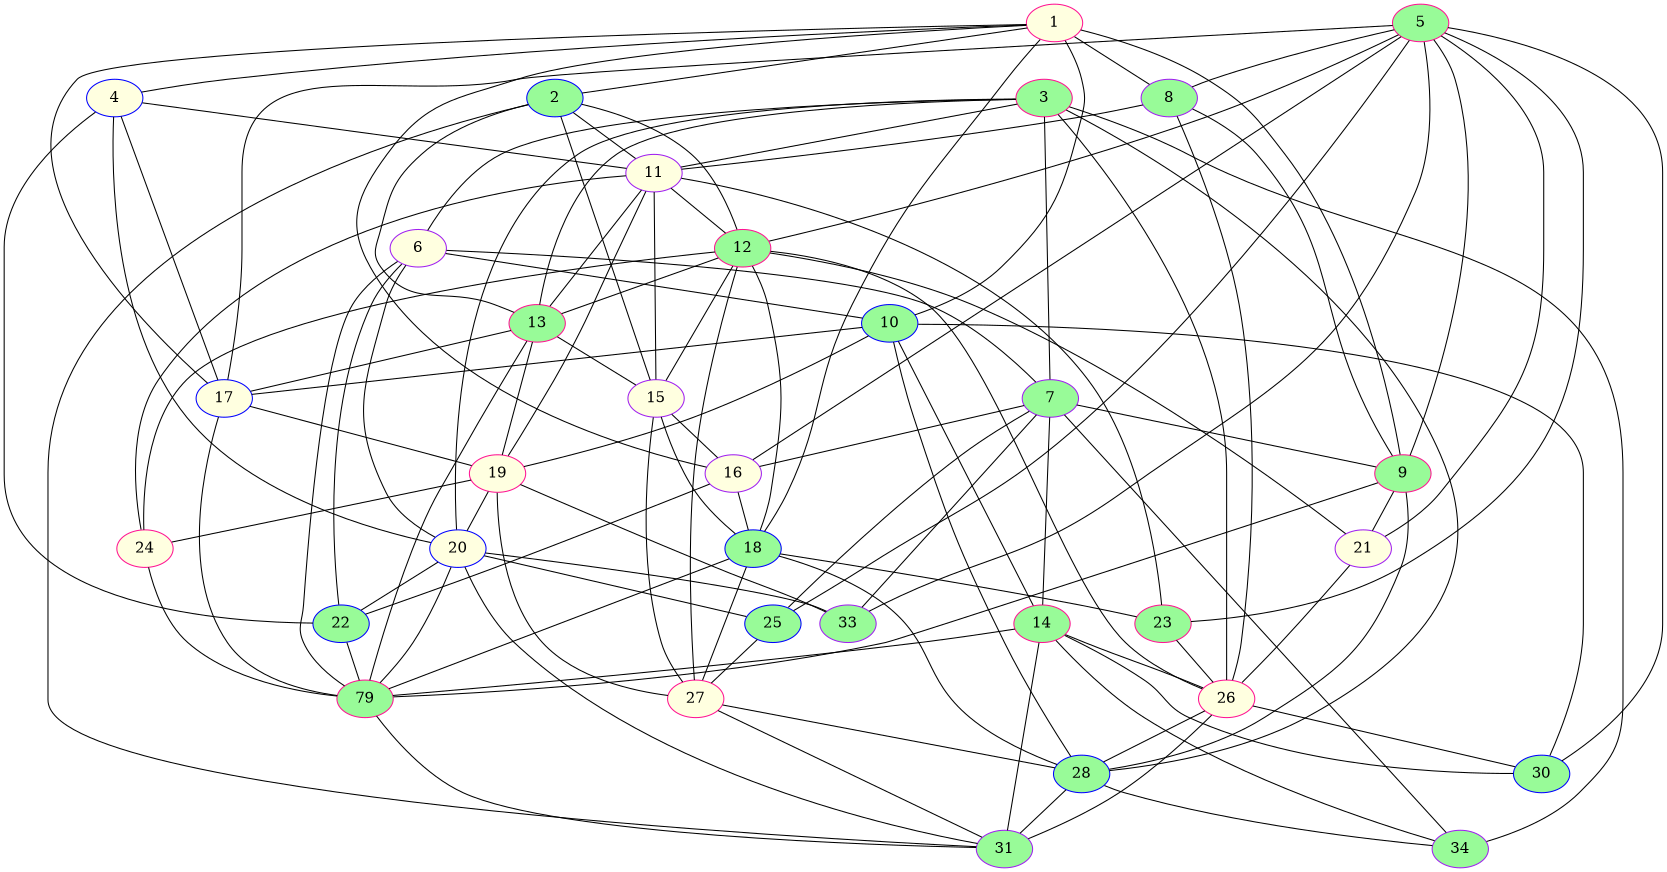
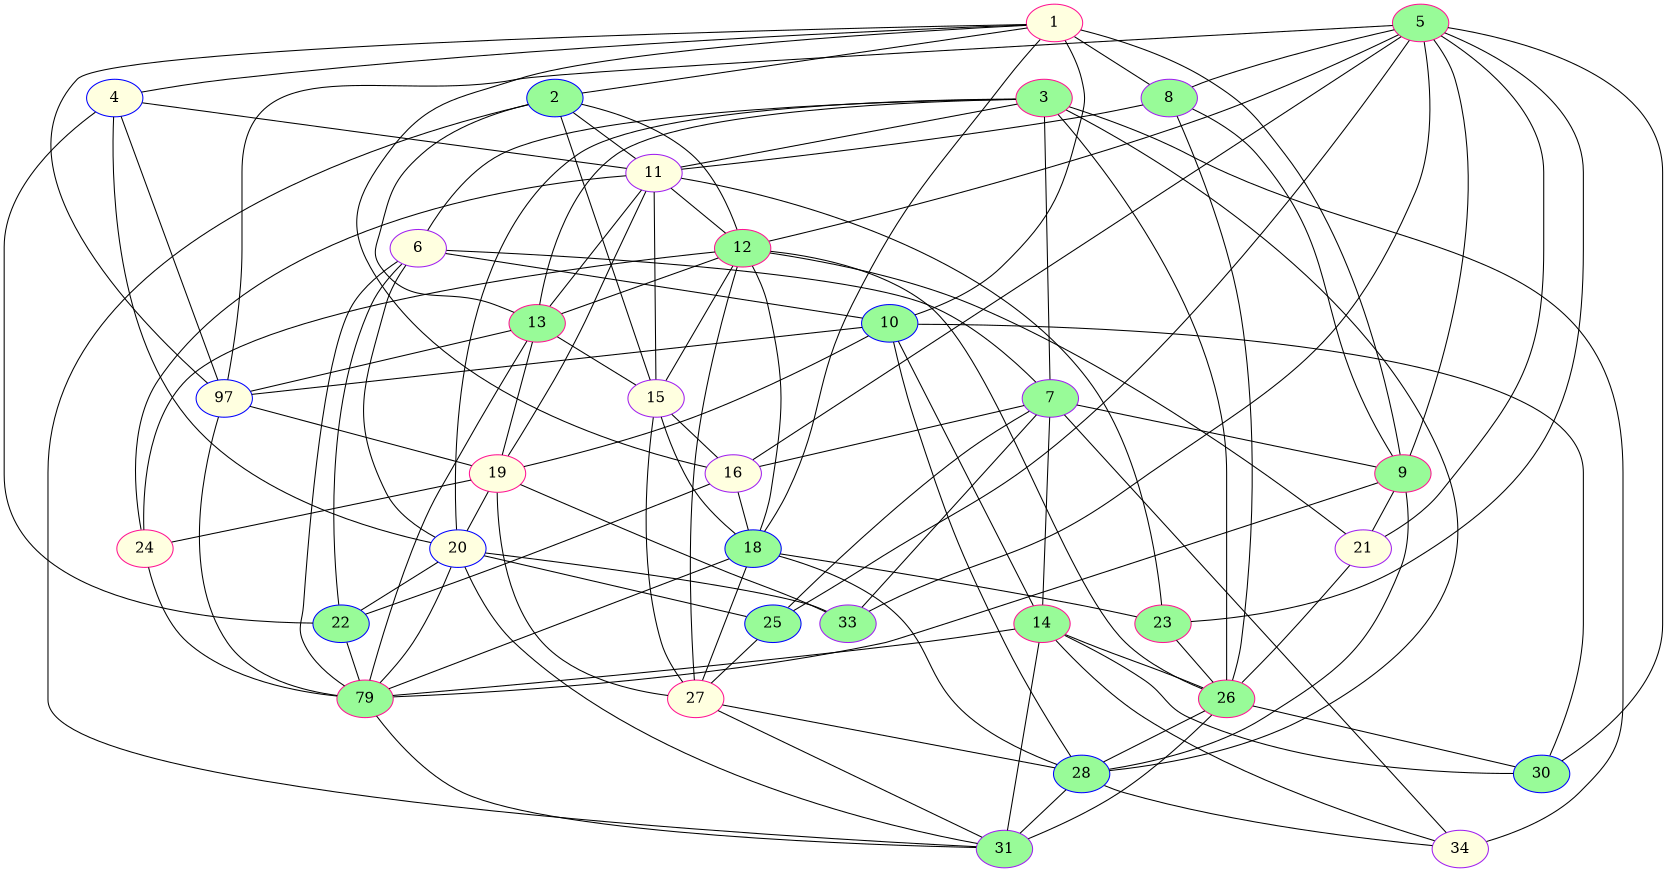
node "17": label "17" -> "97"
node "26": fillcolor lightyellow -> palegreen
node "34": fillcolor palegreen -> lightyellow
